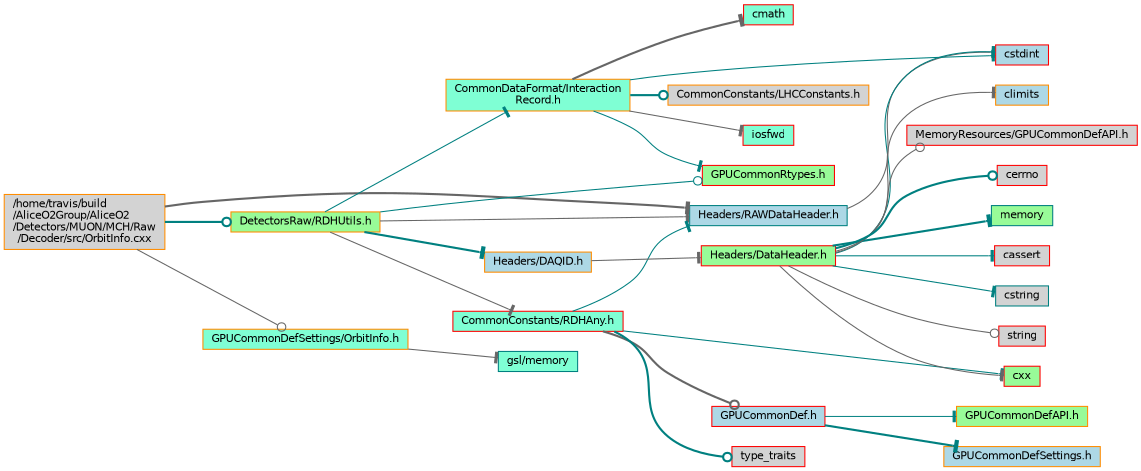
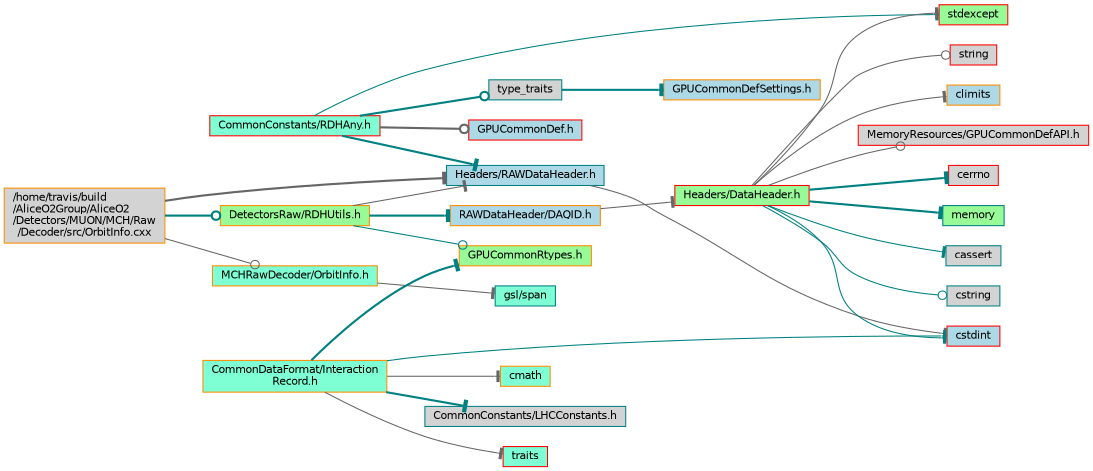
node "cmath": color red -> darkorange
edge "CommonDataFormat/Interaction Record.h" -> "cmath": style bold -> solid
edge "CommonDataFormat/Interaction Record.h" -> "CommonConstants/LHCConstants.h": arrowhead odot -> tee
node "CommonConstants/LHCConstants.h": color darkorange -> teal
node "iosfwd": label "iosfwd" -> "traits"
edge "CommonDataFormat/Interaction Record.h" -> "GPUCommonRtypes.h": style solid -> bold
edge "DetectorsRaw/RDHUtils.h" -> "CommonDataFormat/Interaction Record.h": removed
node "GPUCommonRtypes.h": color red -> darkorange
edge "Headers/DataHeader.h" -> "cerrno": arrowhead odot -> tee
node "cassert": color red -> teal
node "Headers/DAQID.h": label "Headers/DAQID.h" -> "RAWDataHeader/DAQID.h"
edge "DetectorsRaw/RDHUtils.h" -> "CommonConstants/RDHAny.h": removed
edge "CommonConstants/RDHAny.h" -> "Headers/RAWDataHeader.h": style solid -> bold
edge "Headers/DataHeader.h" -> "cstring": arrowhead tee -> odot
node "GPUCommonDefSettings/OrbitInfo.h": label "GPUCommonDefSettings/OrbitInfo.h" -> "MCHRawDecoder/OrbitInfo.h"
node "gsl/memory": label "gsl/memory" -> "gsl/span"
node "cxx": label "cxx" -> "stdexcept"
node "GPUCommonDefAPI.h": removed
edge "GPUCommonDef.h" -> "GPUCommonDefSettings.h": now "type_traits" -> "GPUCommonDefSettings.h"
node "type_traits": color red -> teal
